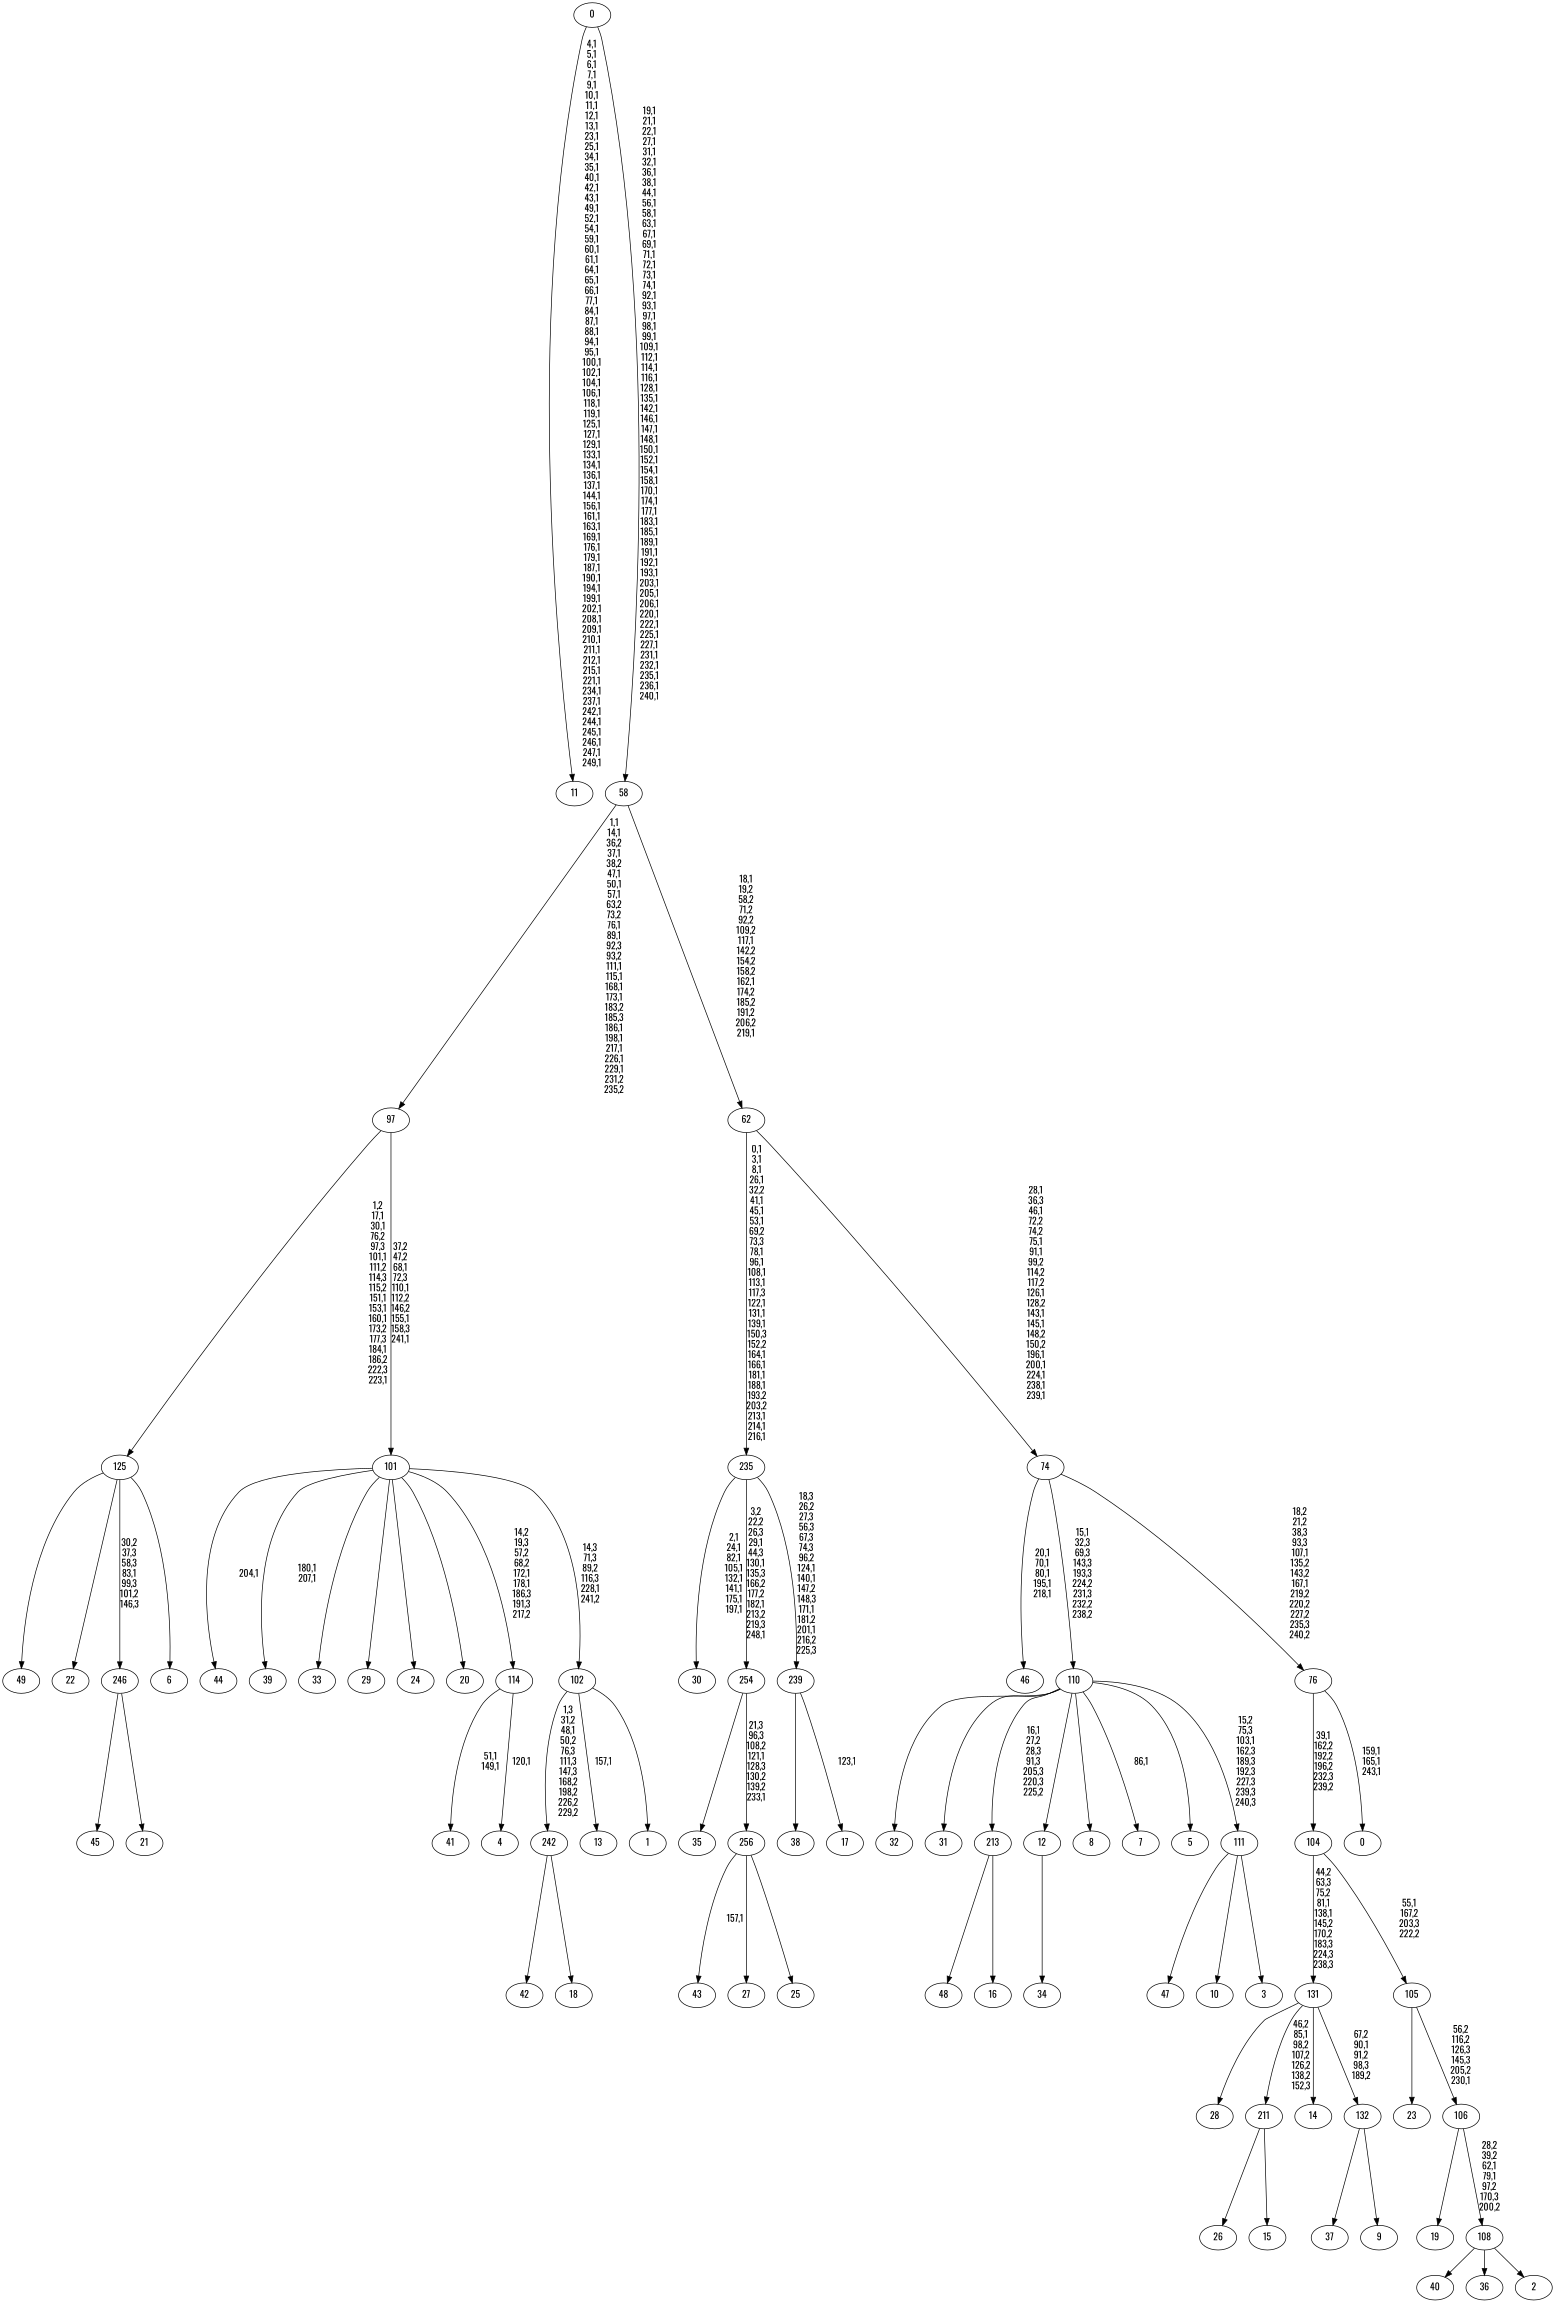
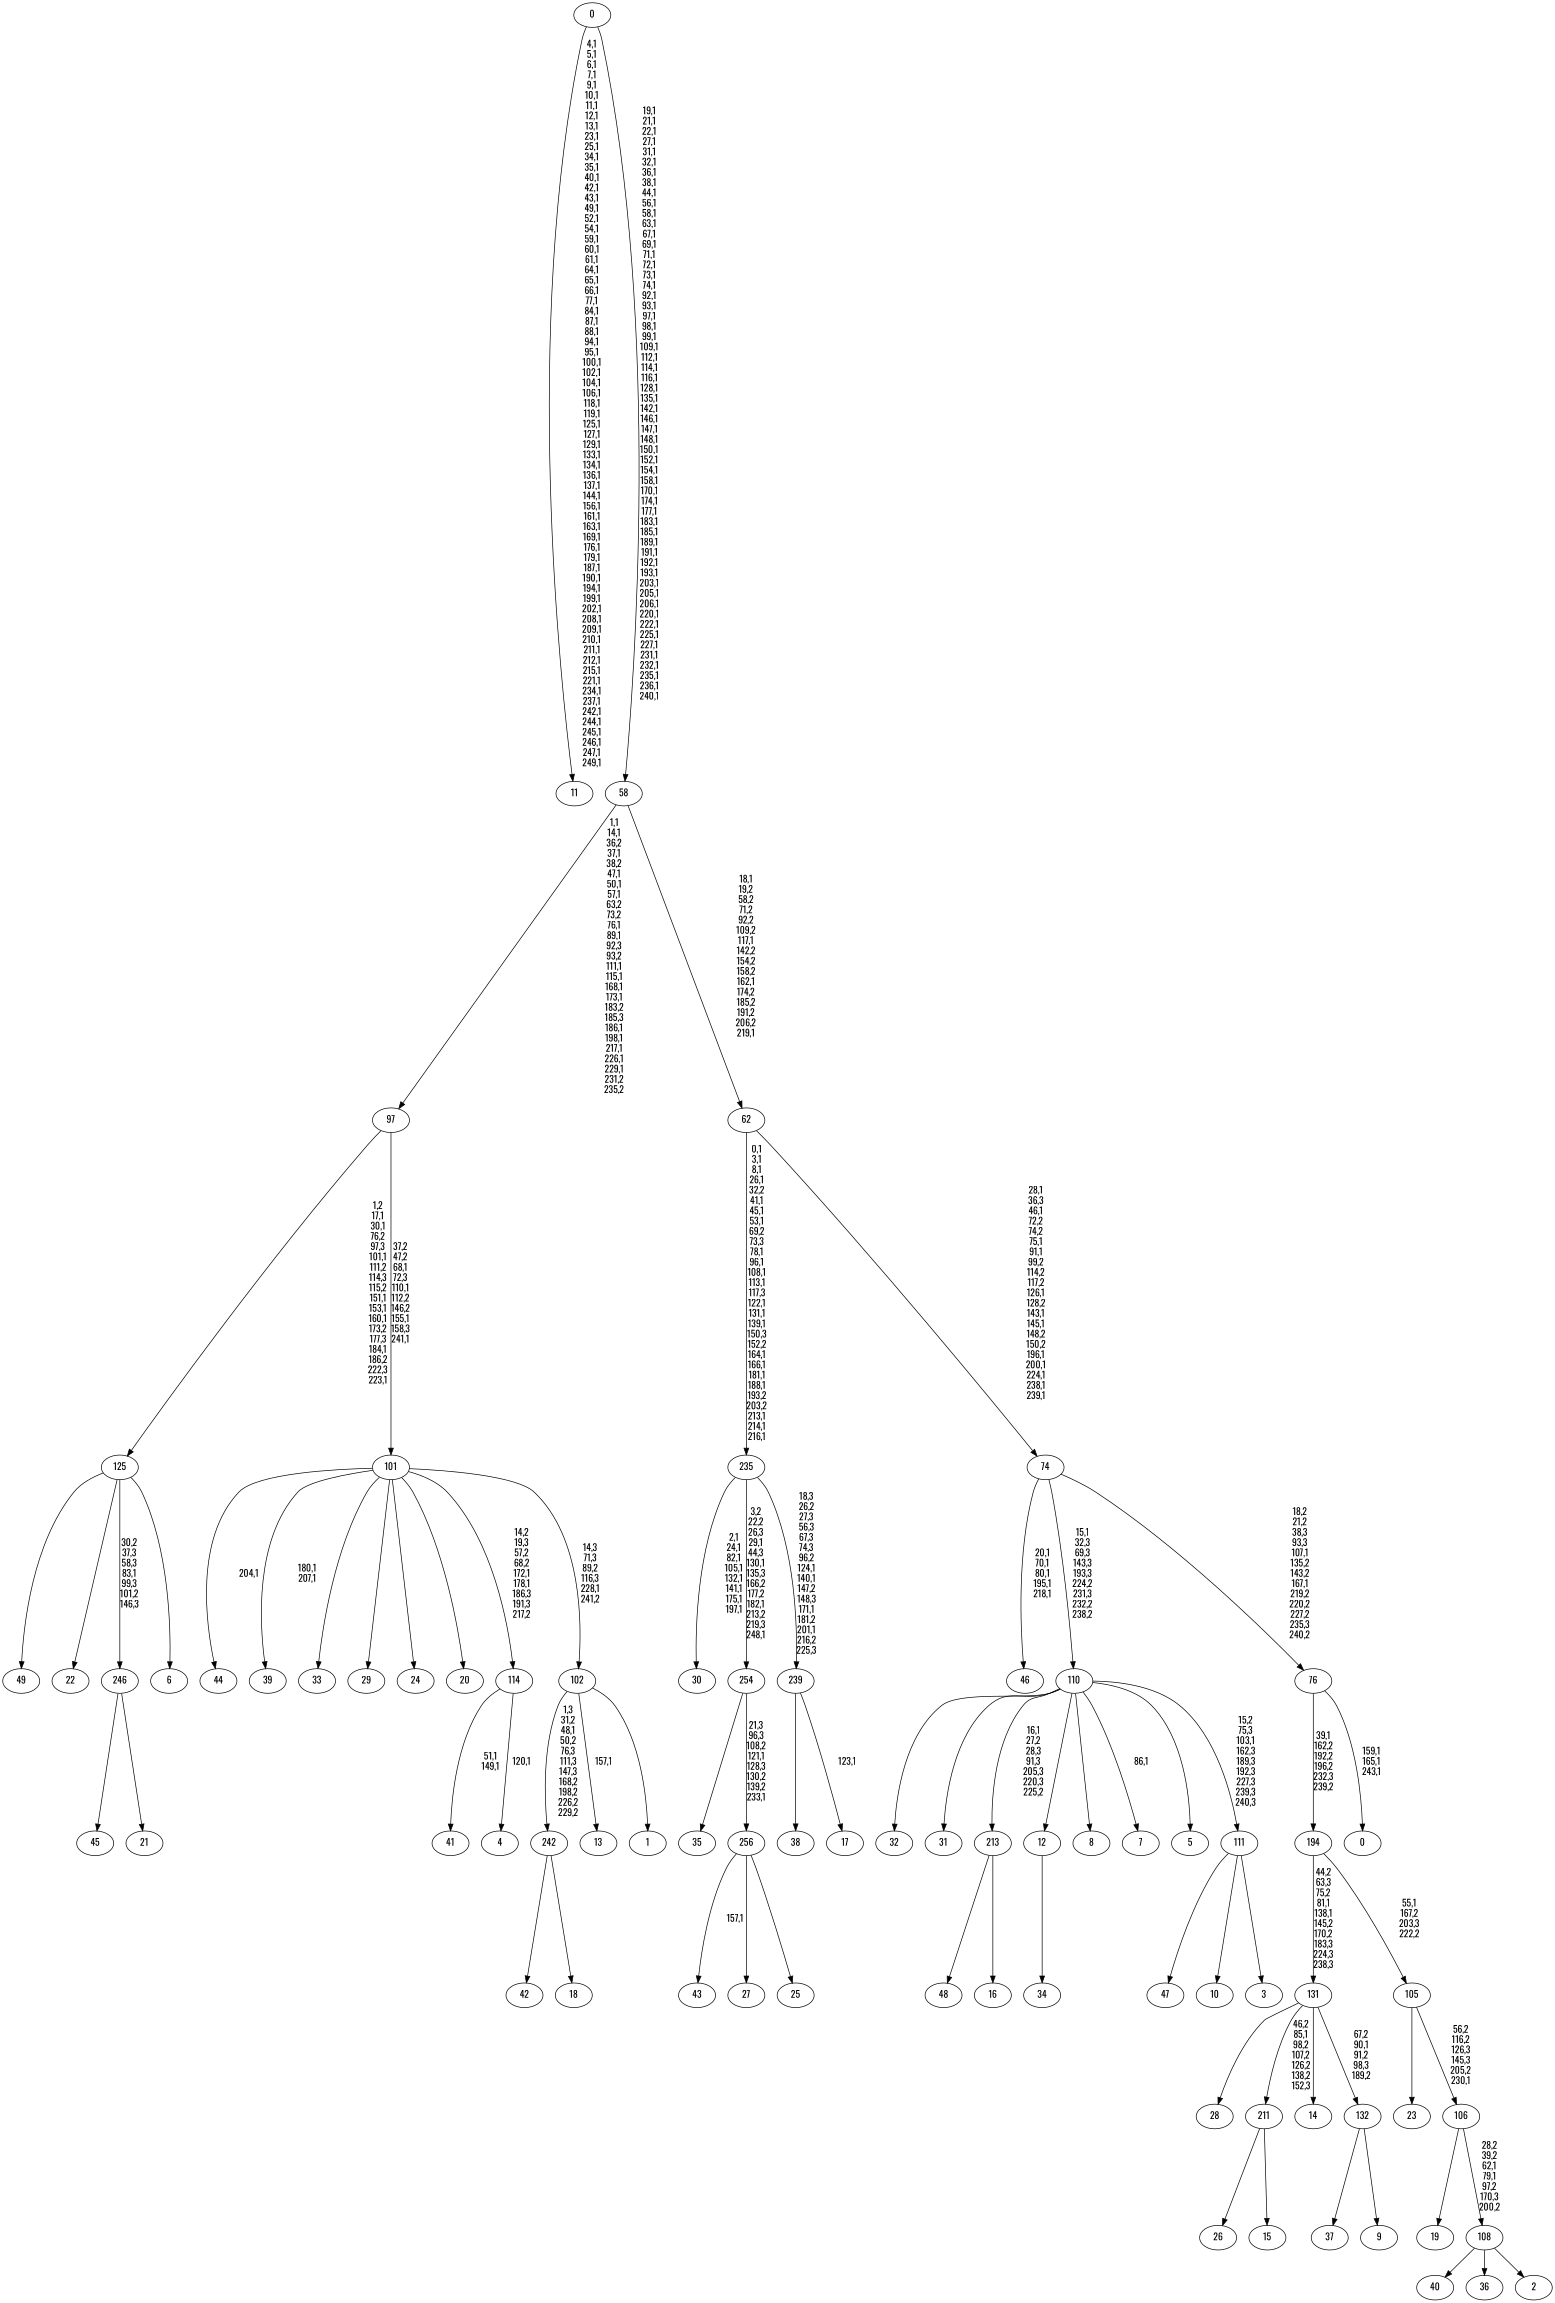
node "104": label "104" -> "194"
